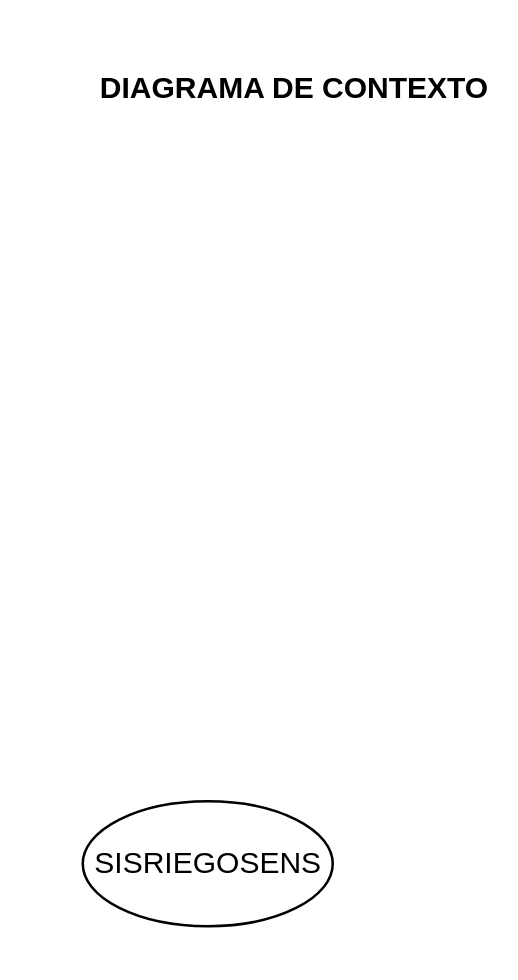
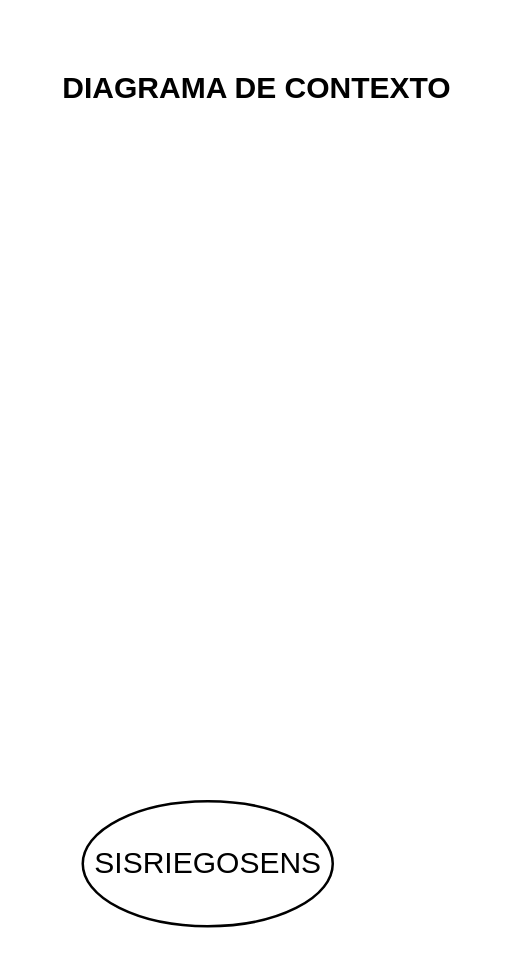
node "DIAGRAMA DE CONTEXTO": moved (295, 89) -> (258, 89)
